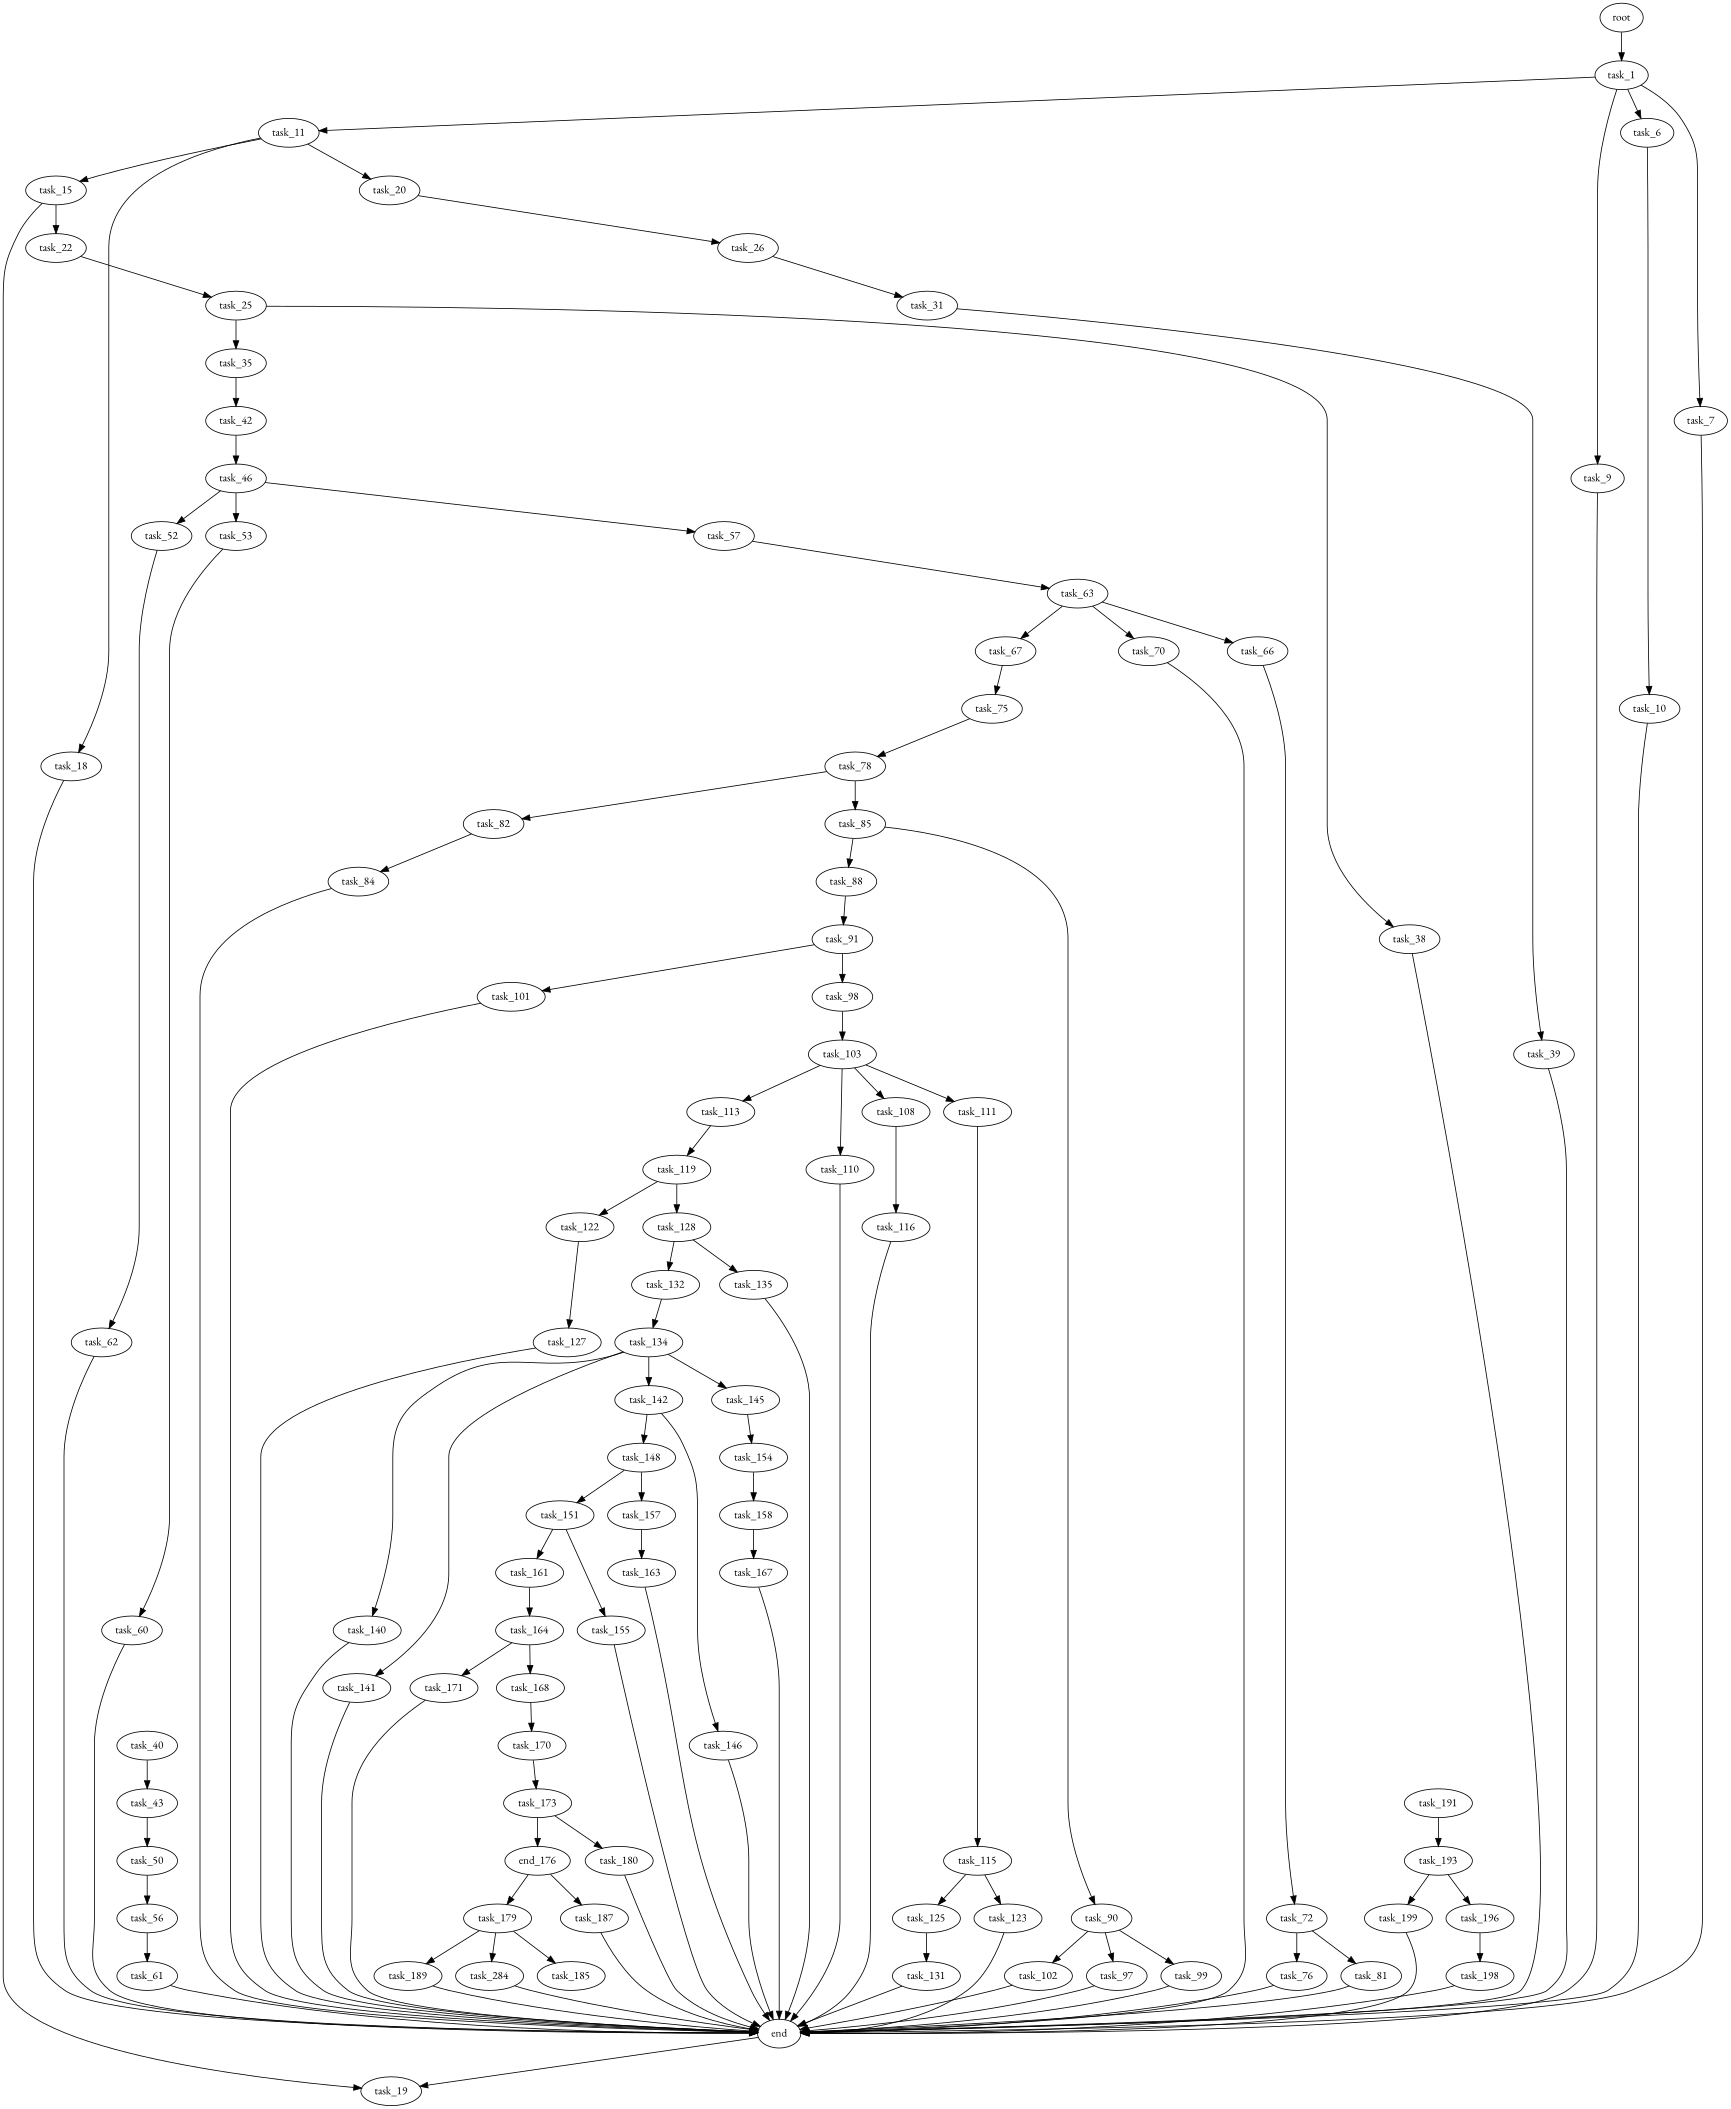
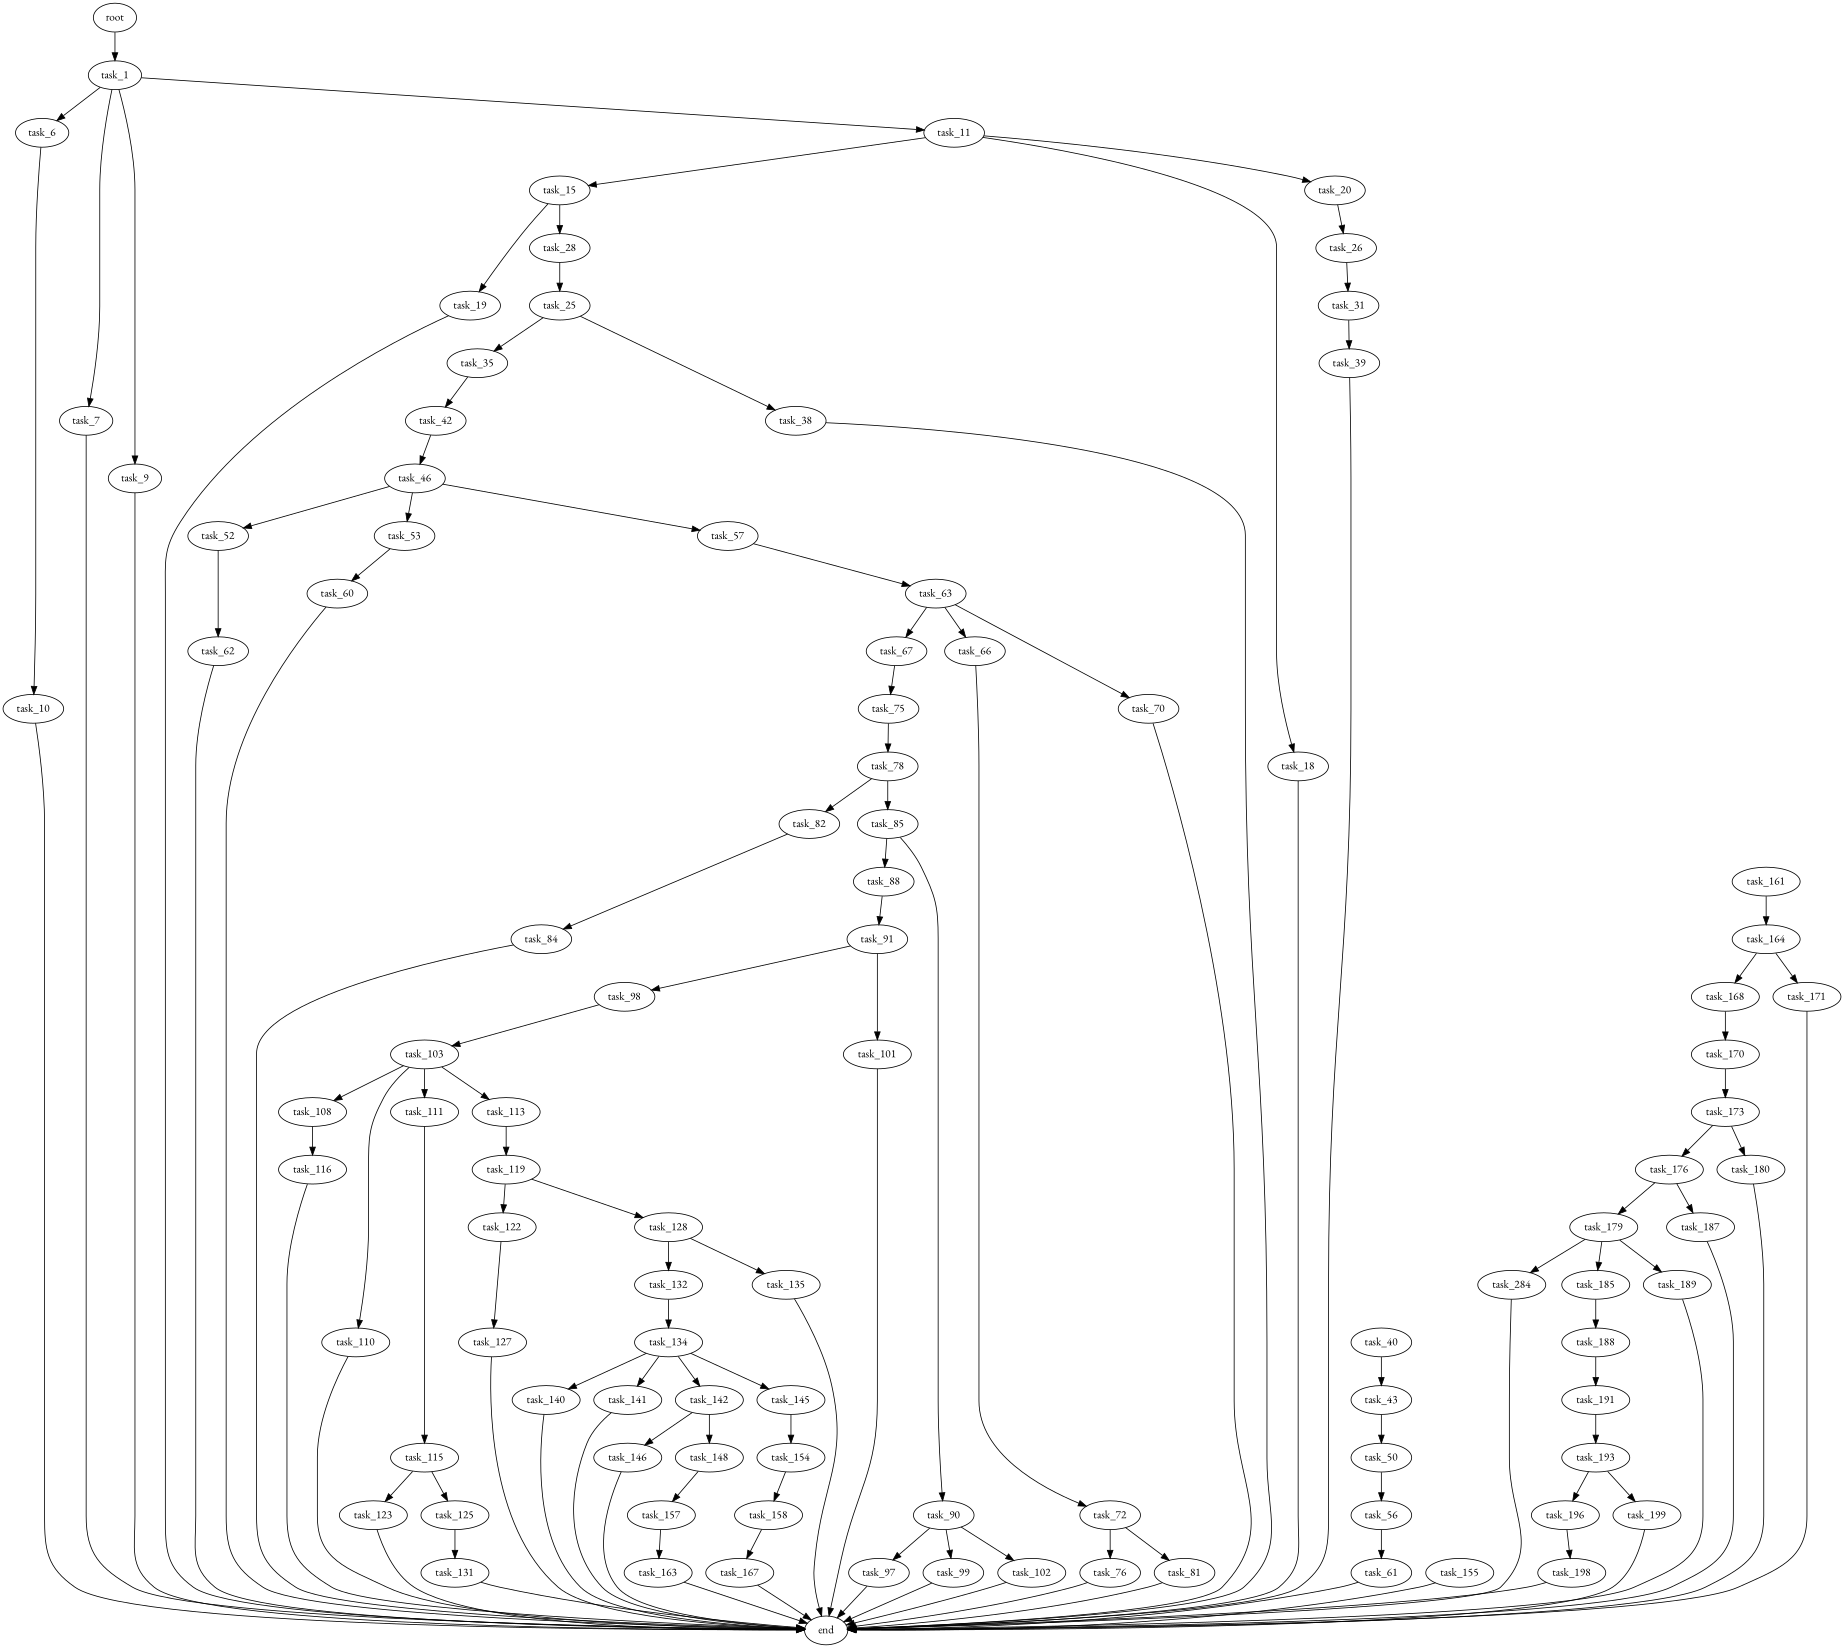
node "task_22": label "task_22" -> "task_28"
node "task_188": added
node "task_151": removed
node "end_176": label "end_176" -> "task_176"
edge "end" -> "task_19": reversed
